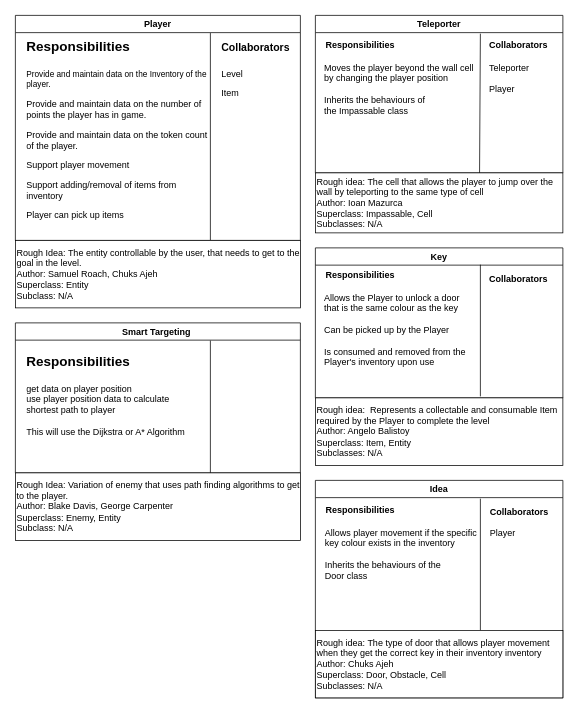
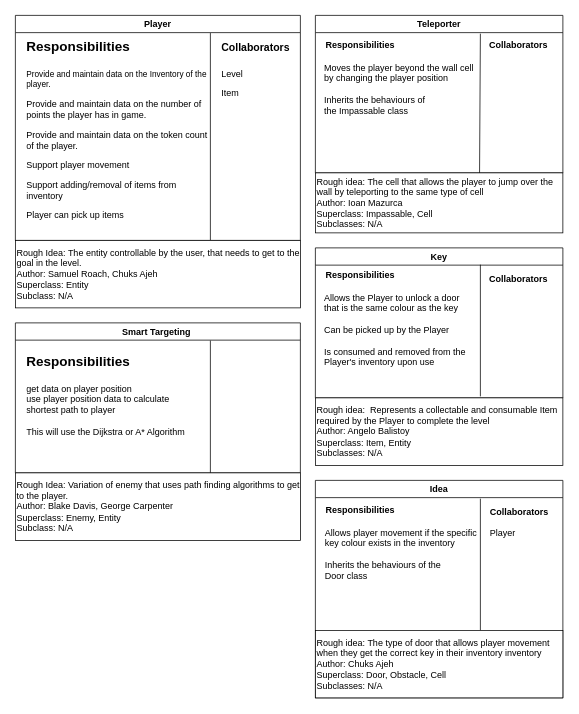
node "Teleporter Player": removed
